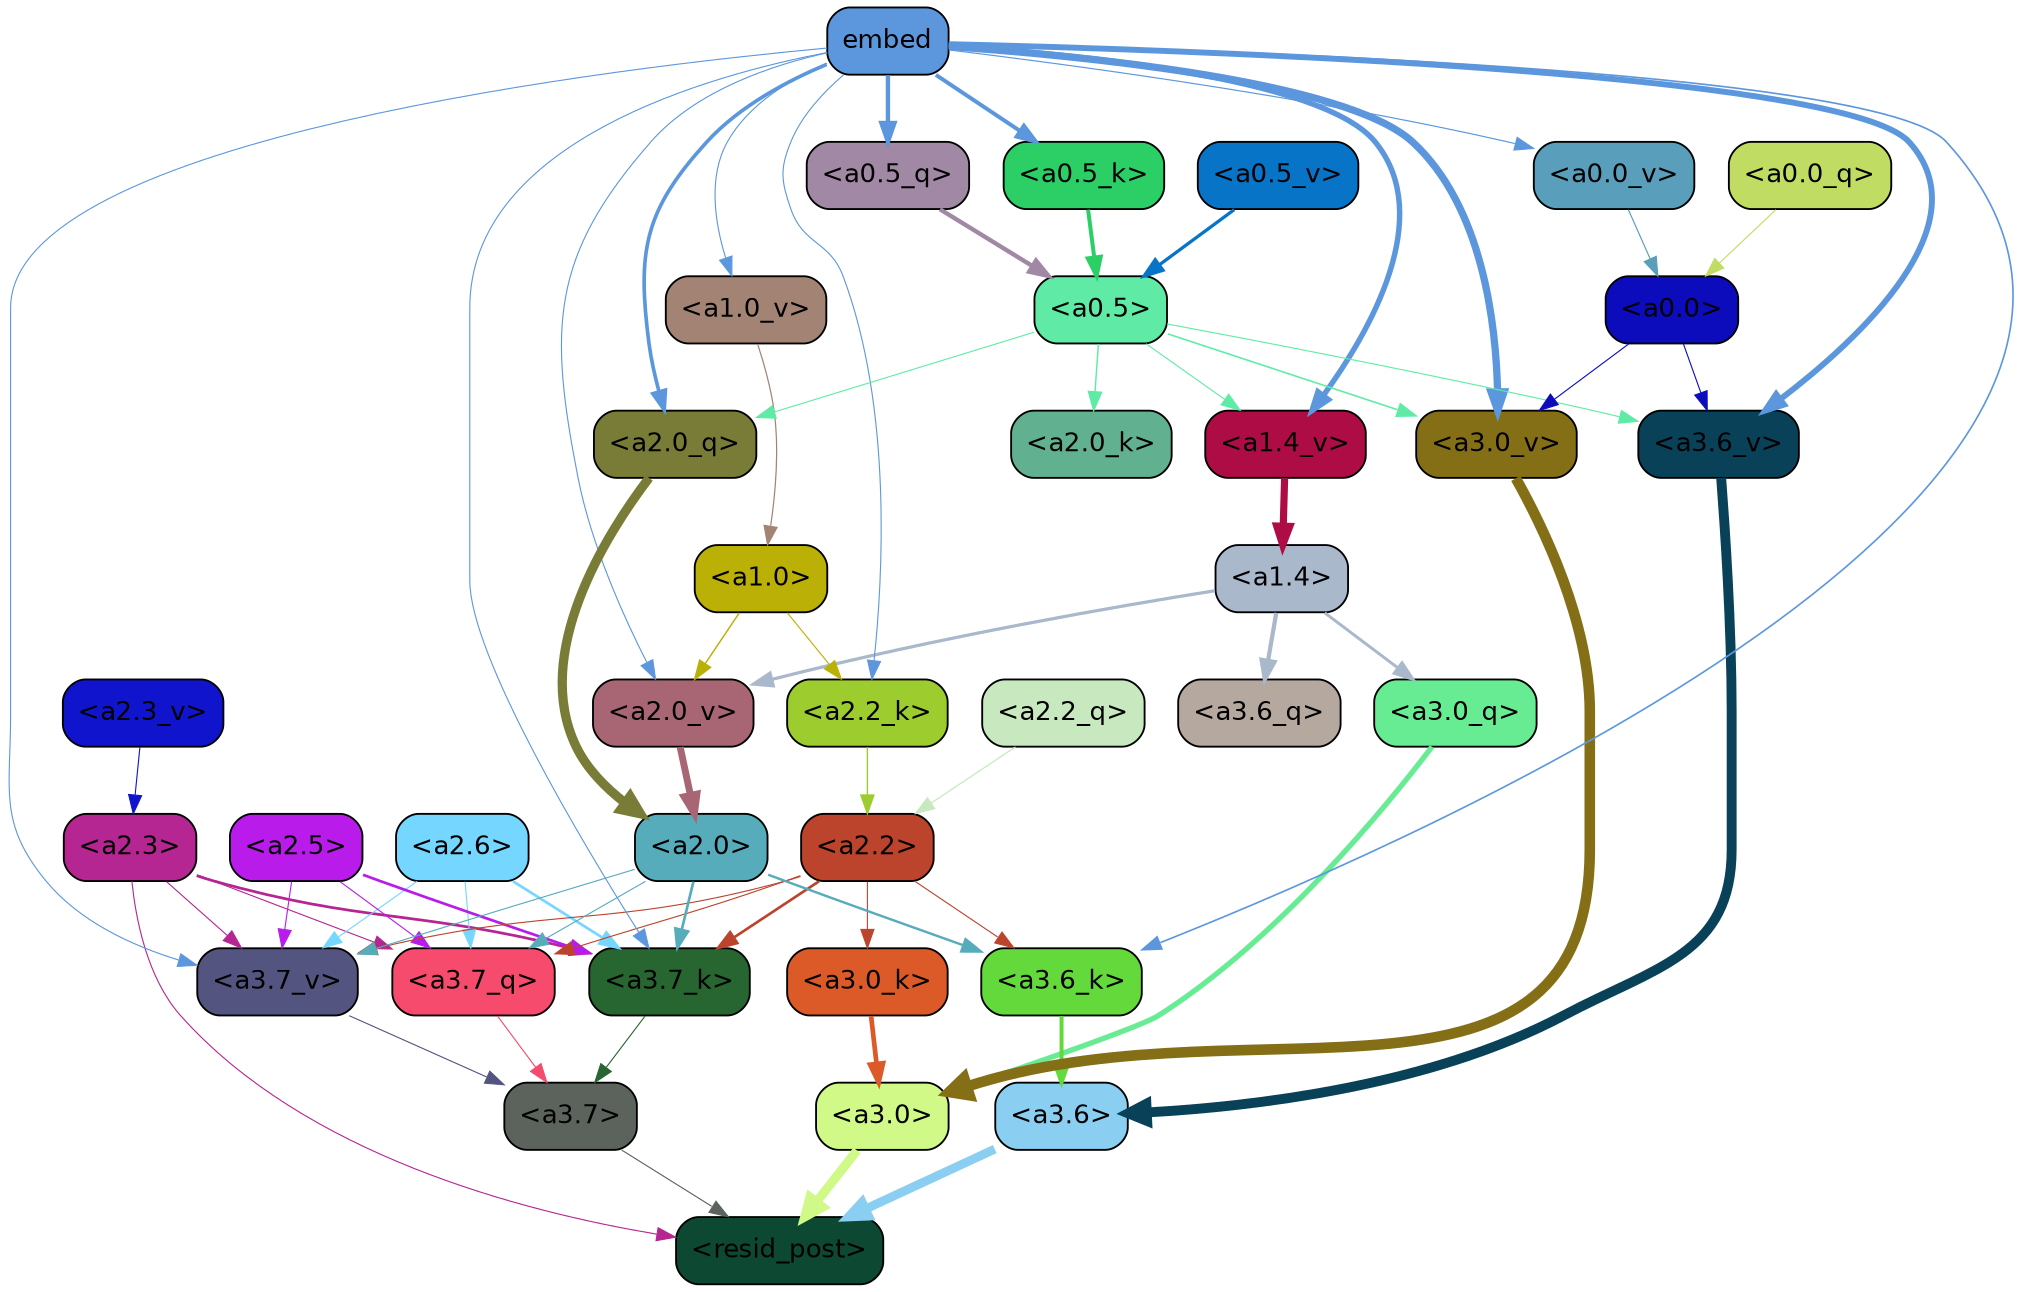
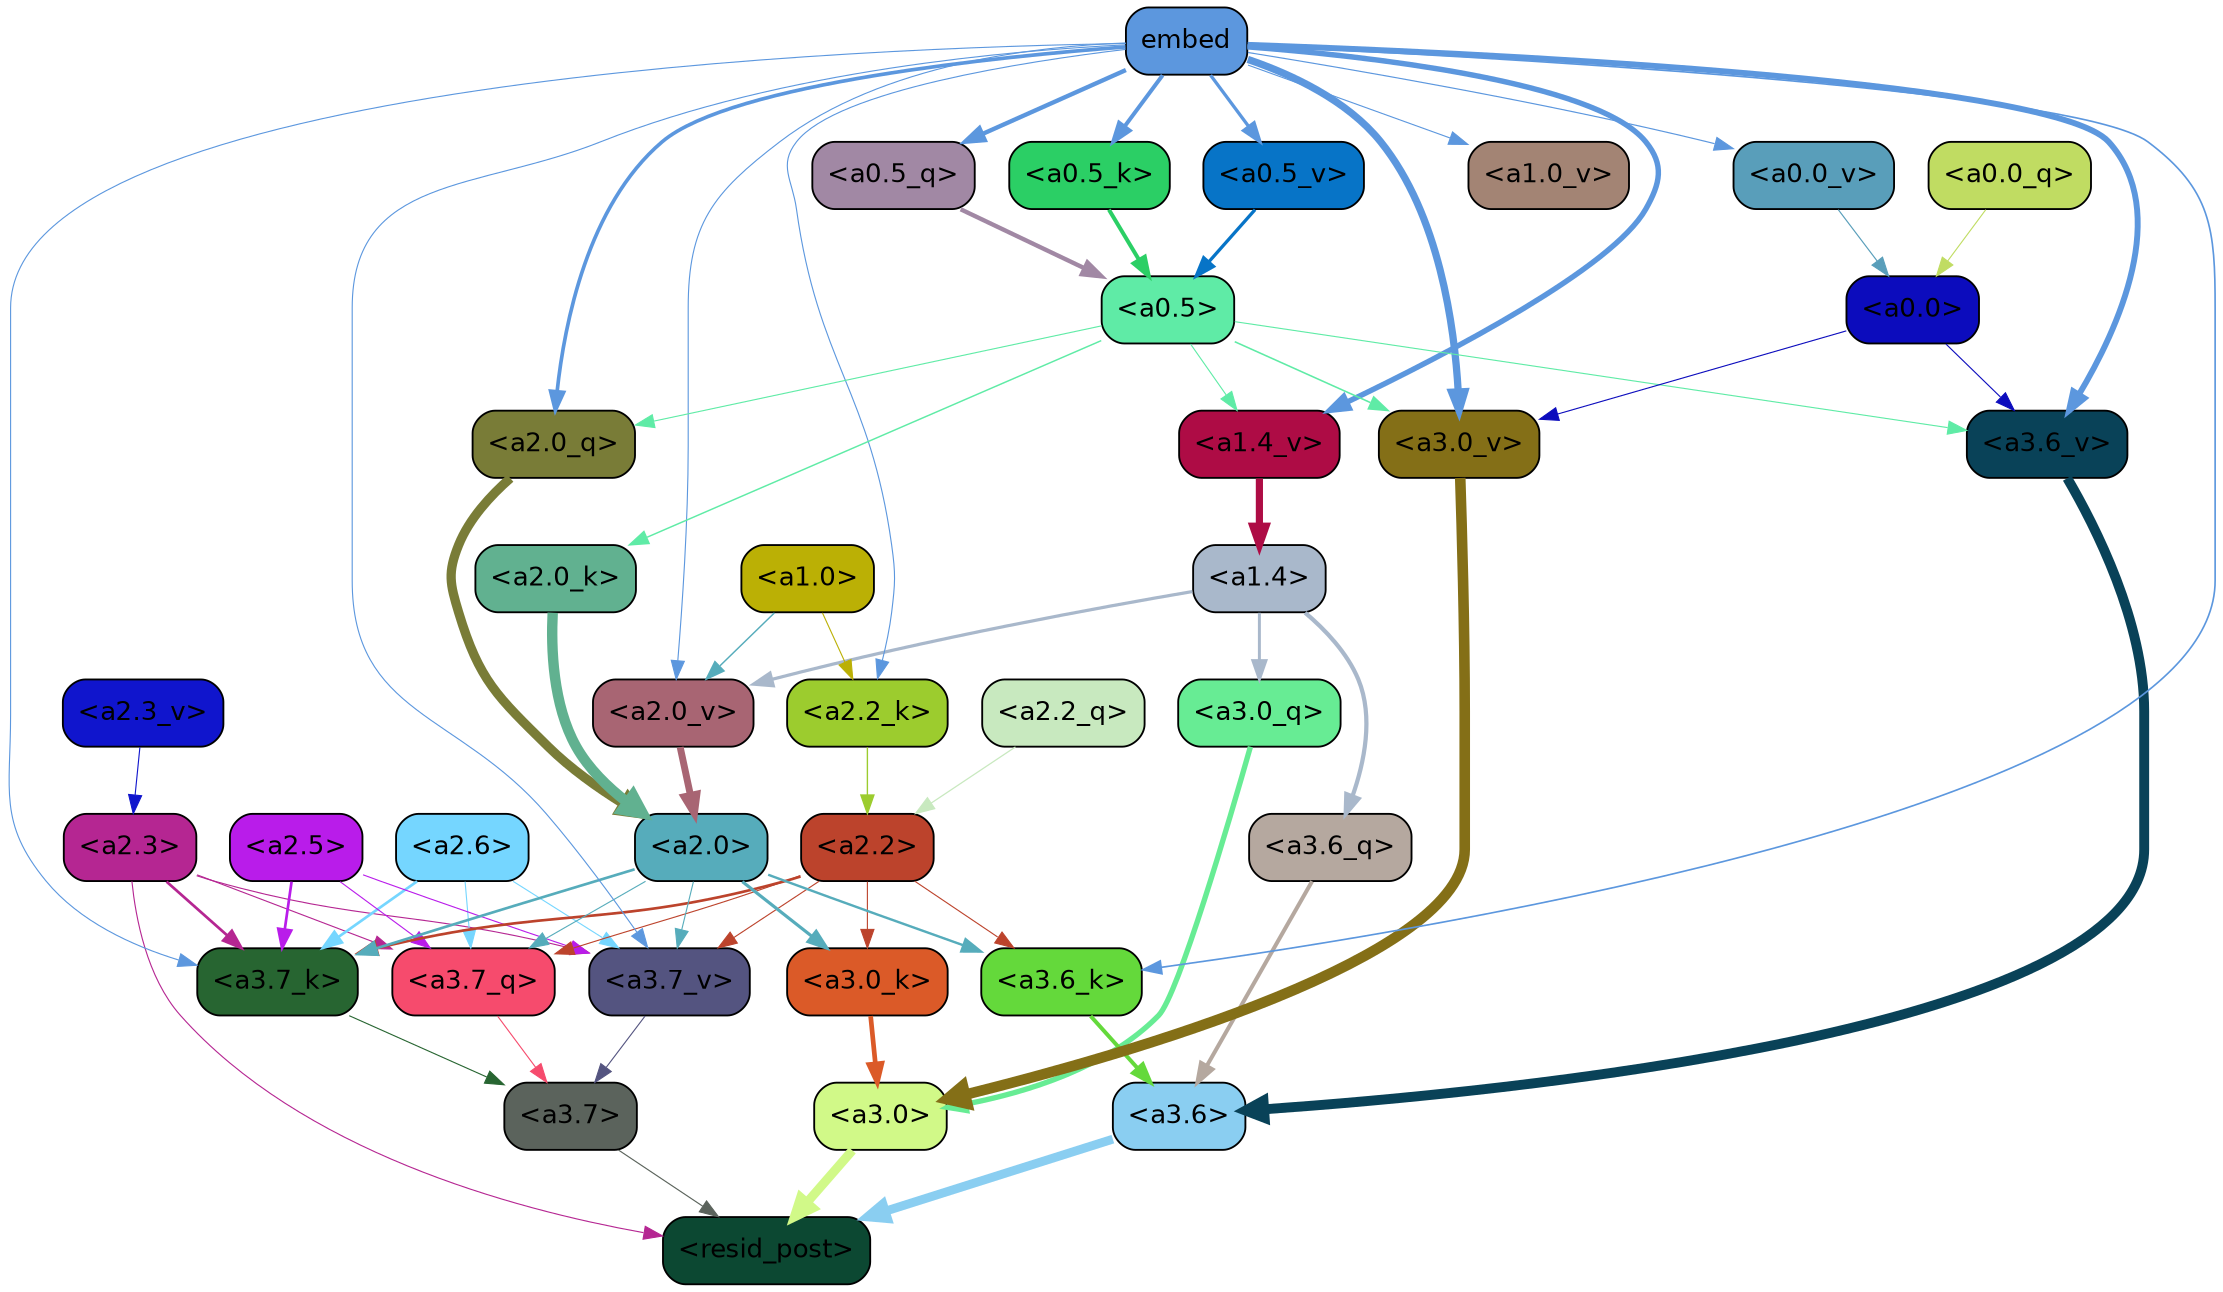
edge "embed" -> "<a0.5_v>": added
edge "<a1.0_v>" -> "<a1.0>": removed
edge "<a1.0>" -> "<a2.0_v>": color #bbb005 -> #56acbb
edge "<a2.0_k>" -> "<a2.0>": added
edge "<a2.0>" -> "<a3.0_k>": added
edge "<a3.6_q>" -> "<a3.6>": added
